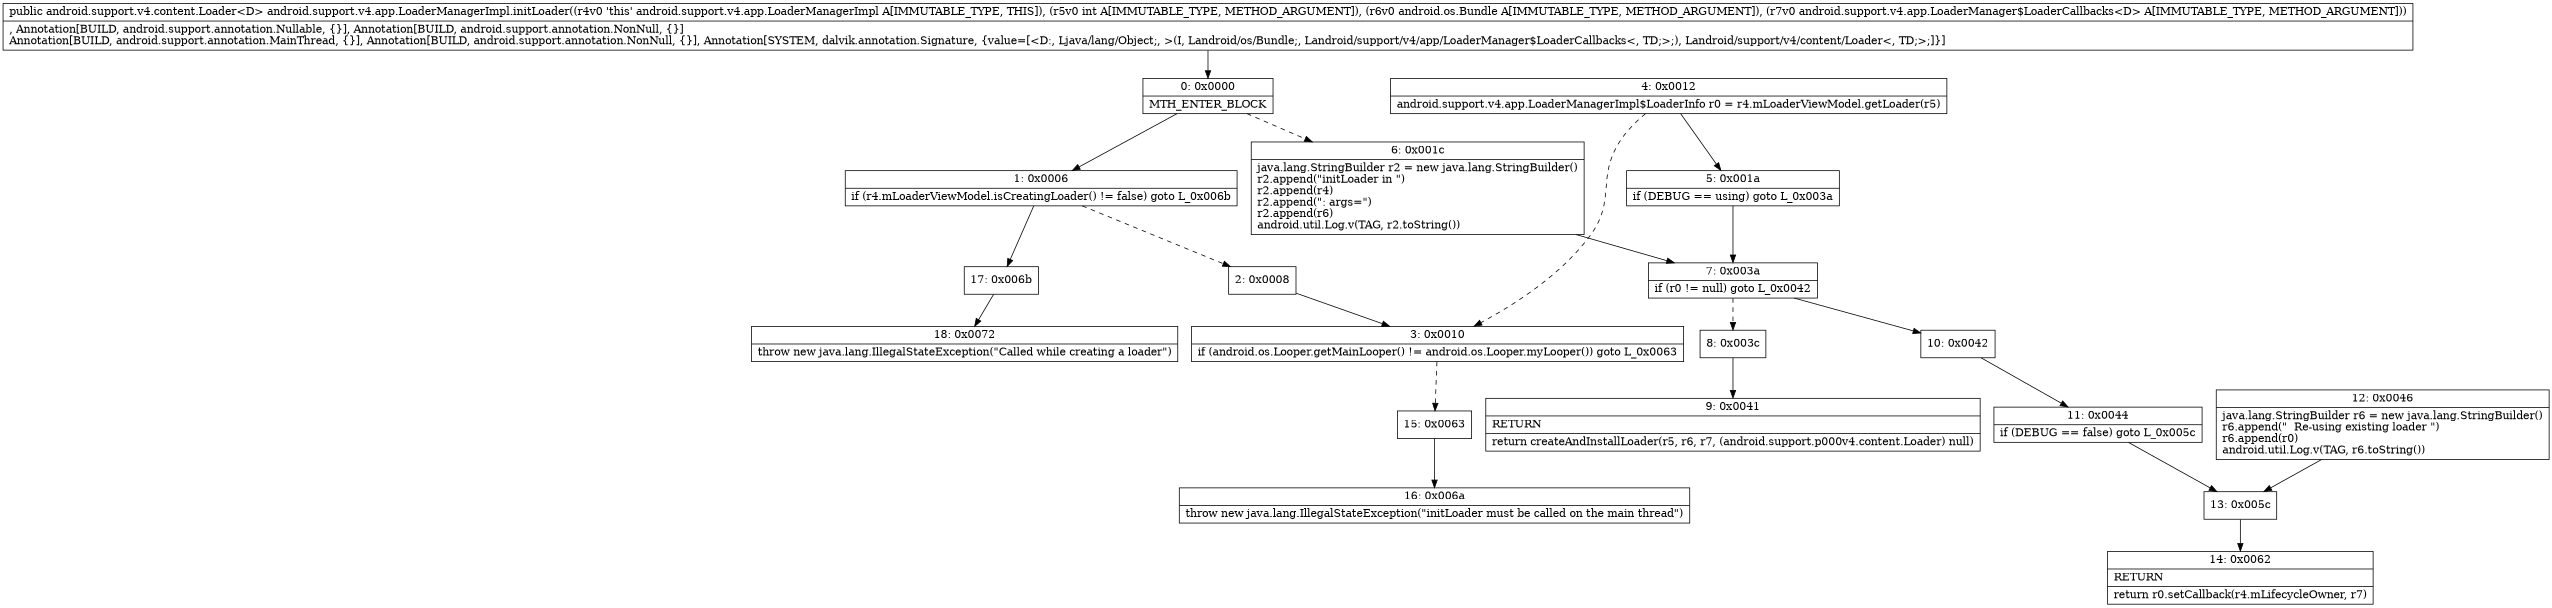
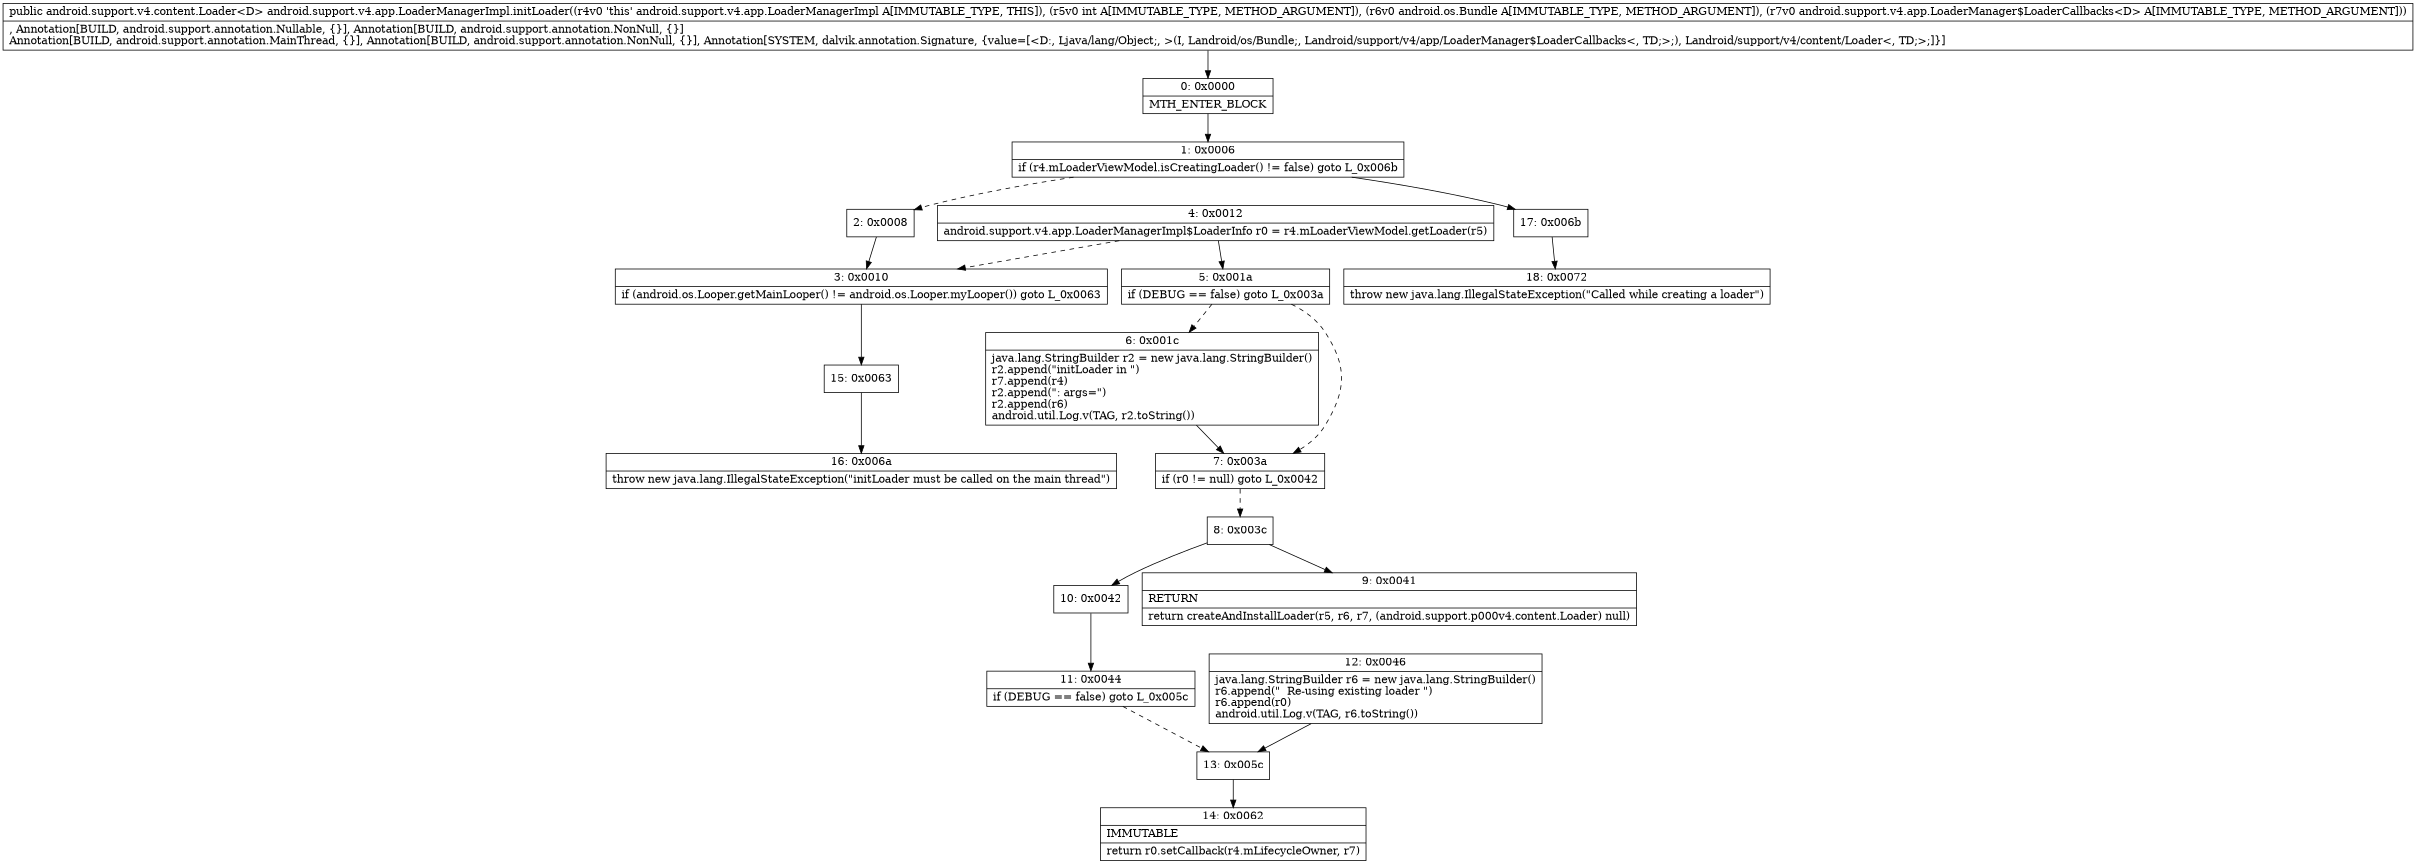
edge "0: 0x0000" -> "6: 0x001c": now "5: 0x001a" -> "6: 0x001c"
node "6: 0x001c": text "r2.append(r4)" -> "r7.append(r4)"
node "5: 0x001a": text "if (DEBUG == using) goto L_0x003a" -> "if (DEBUG == false) goto L_0x003a"
edge "5: 0x001a" -> "7: 0x003a": style solid -> dashed
edge "7: 0x003a" -> "10: 0x0042": now "8: 0x003c" -> "10: 0x0042"
edge "3: 0x0010" -> "15: 0x0063": style dashed -> solid
edge "11: 0x0044" -> "13: 0x005c": style solid -> dashed
node "14: 0x0062": text "RETURN" -> "IMMUTABLE"
